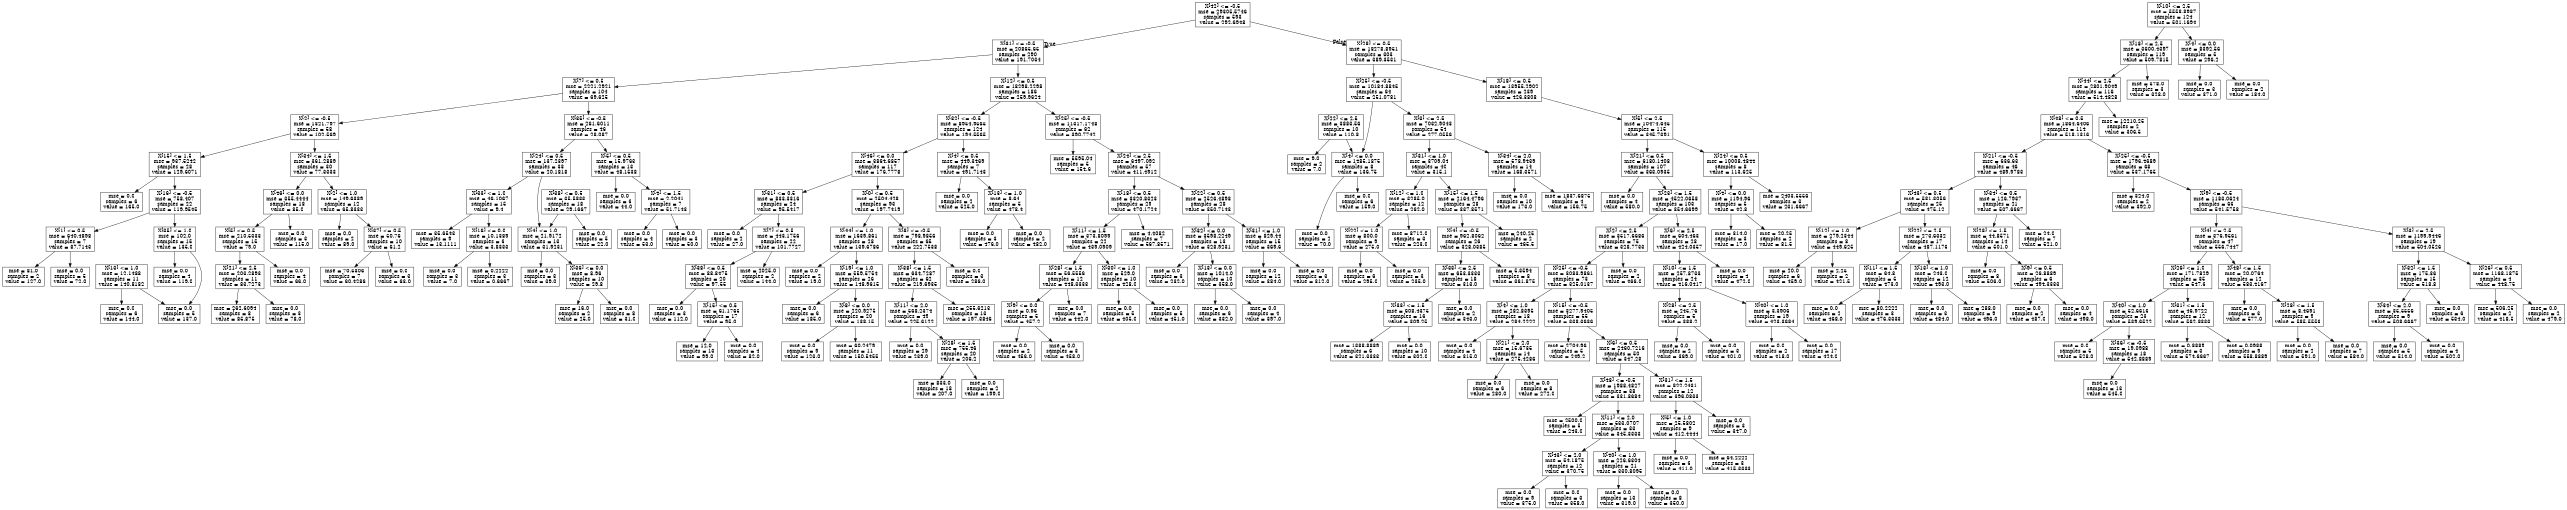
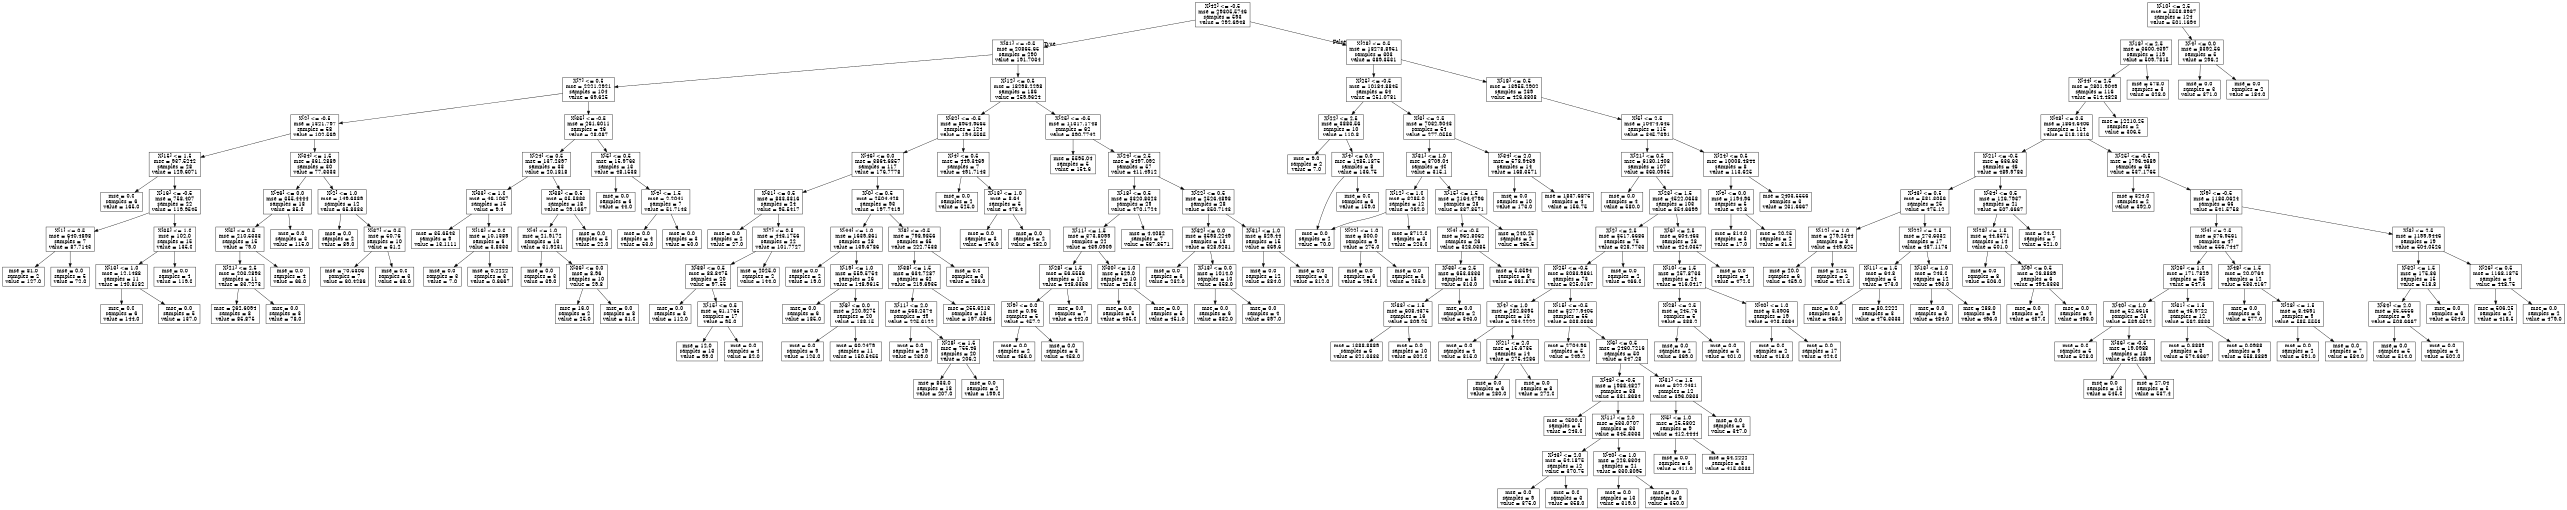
edge "X[10] <= 2.5 mse = 5558.8987 samples = 124 value = 501.1694" -> "X[18] <= 2.5 mse = 3600.4397 samples = 119 value = 509.7815": removed
edge "X[25] <= -0.5 mse = 10184.8845 samples = 64 value = 251.0781" -> "X[4] <= 0.0 mse = 1485.1875 samples = 8 value = 136.75": now "X[25] <= -0.5 mse = 10184.8845 samples = 64 value = 251.0781" -> "X[22] <= 2.5 mse = 3883.56 samples = 10 value = 110.8"
edge "X[24] <= 0.5 mse = 137.2397 samples = 33 value = 20.1818" -> "X[4] <= 1.0 mse = 21.9172 samples = 13 value = 31.9231": now "X[24] <= 0.5 mse = 137.2397 samples = 33 value = 20.1818" -> "X[38] <= 0.5 mse = 35.5833 samples = 18 value = 29.1667"
edge "X[12] <= 1.0 mse = 3285.0 samples = 12 value = 262.0" -> "X[22] <= 1.0 mse = 800.0 samples = 9 value = 275.0": now "X[12] <= 1.0 mse = 3285.0 samples = 12 value = 262.0" -> "mse = 0.0 samples = 2 value = 70.0"
edge "X[35] <= 1.0 mse = 102.0 samples = 15 value = 135.0" -> "mse = 0.0 samples = 5 value = 137.0": now "X[35] <= 1.0 mse = 102.0 samples = 15 value = 135.0" -> "X[13] <= 1.0 mse = 12.1488 samples = 11 value = 140.8182"
node "mse = 27.04 samples = 5 value = 537.4": added
